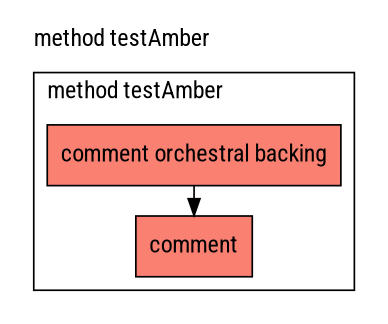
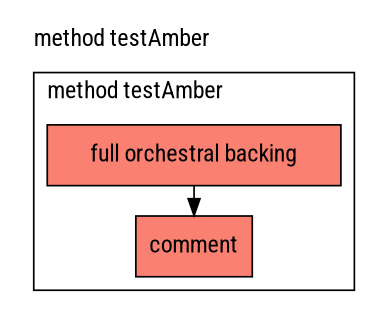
node "comment orchestral backing": label "comment orchestral backing" -> "full orchestral backing"
